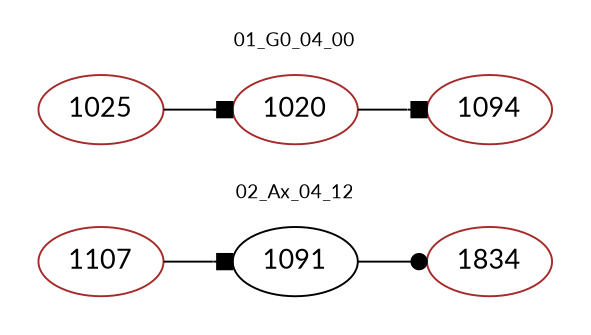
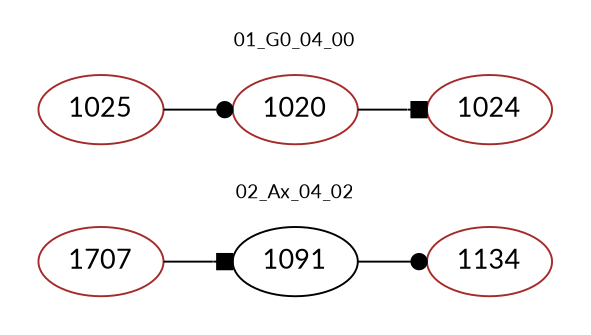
edge "1025" -> "1020": arrowhead box -> dot
node "1094": label "1094" -> "1024"
cluster "02_Ax_04_12": label "02_Ax_04_12" -> "02_Ax_04_02"
node "1107": label "1107" -> "1707"
node "1834": label "1834" -> "1134"
